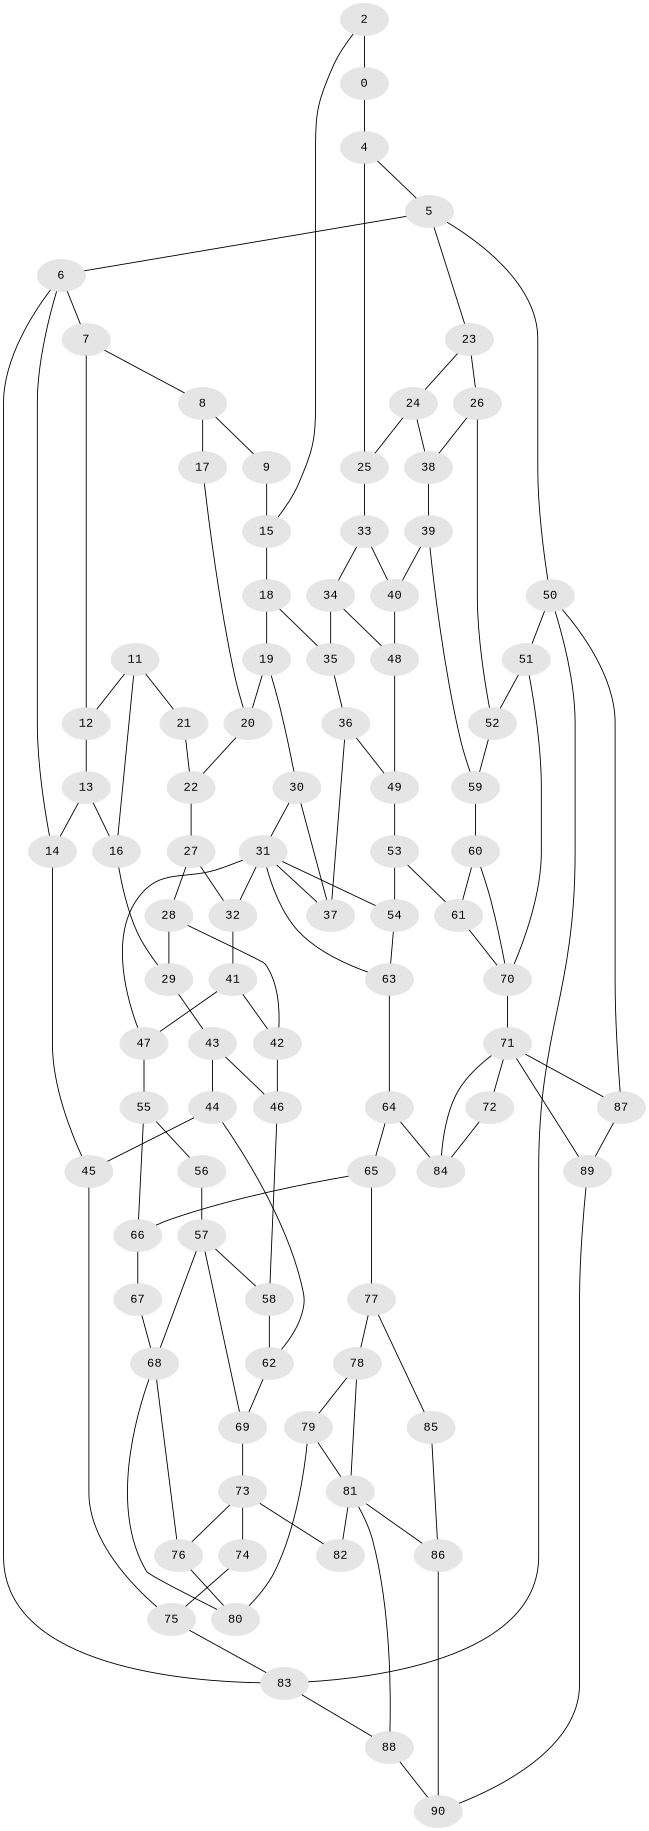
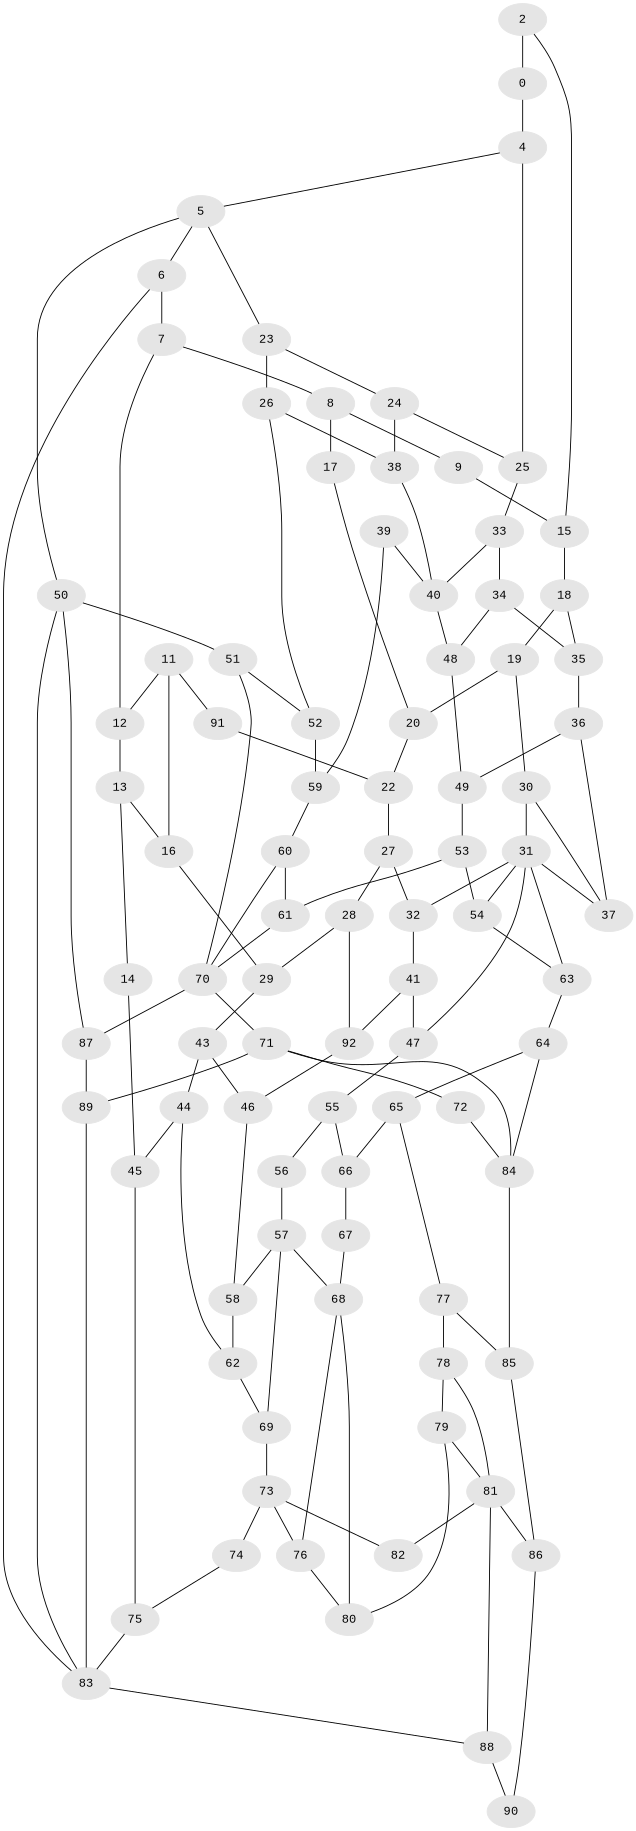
edge "38" -- "39": now "38" -- "40"
edge "6" -- "14": removed
node "21": label "21" -> "91"
node "42": label "42" -> "92"
edge "71" -- "87": now "70" -- "87"
edge "84" -- "85": added
edge "89" -- "90": now "89" -- "83"
